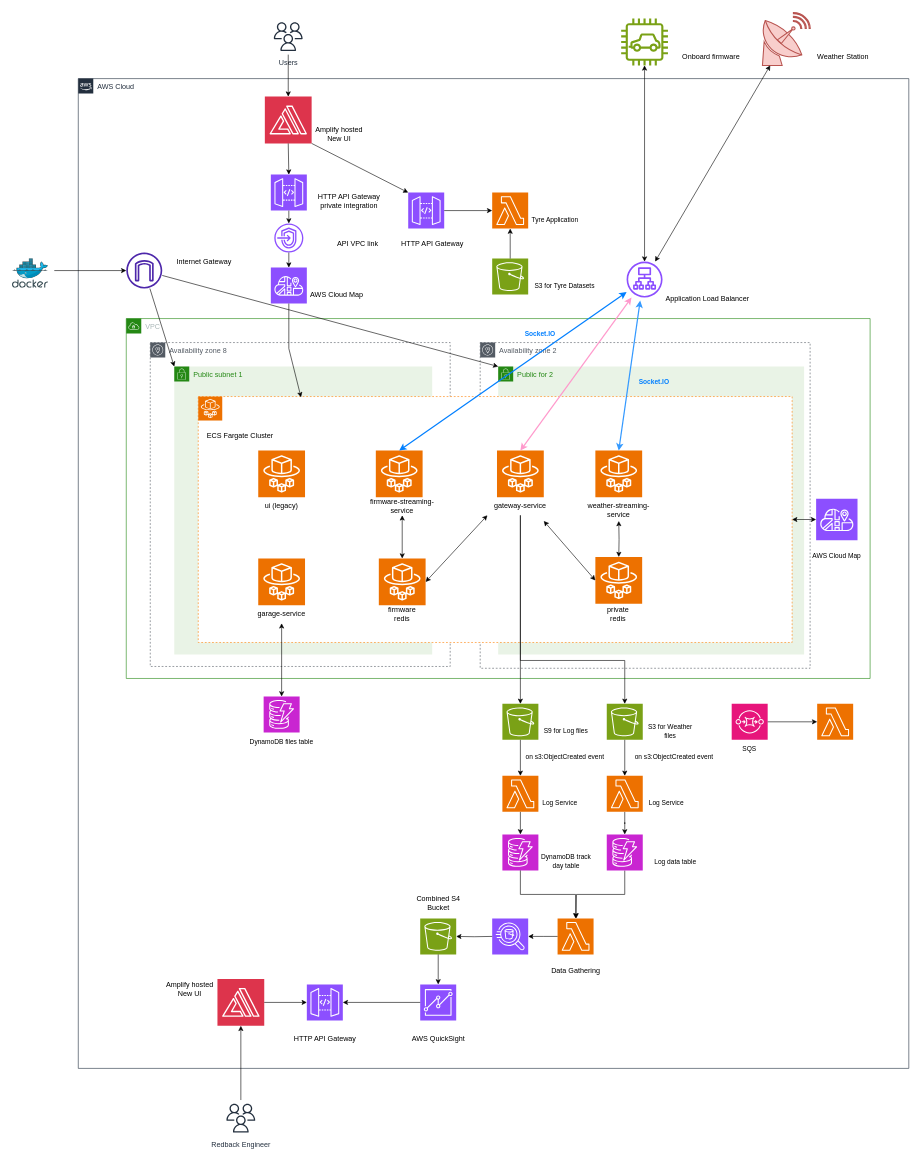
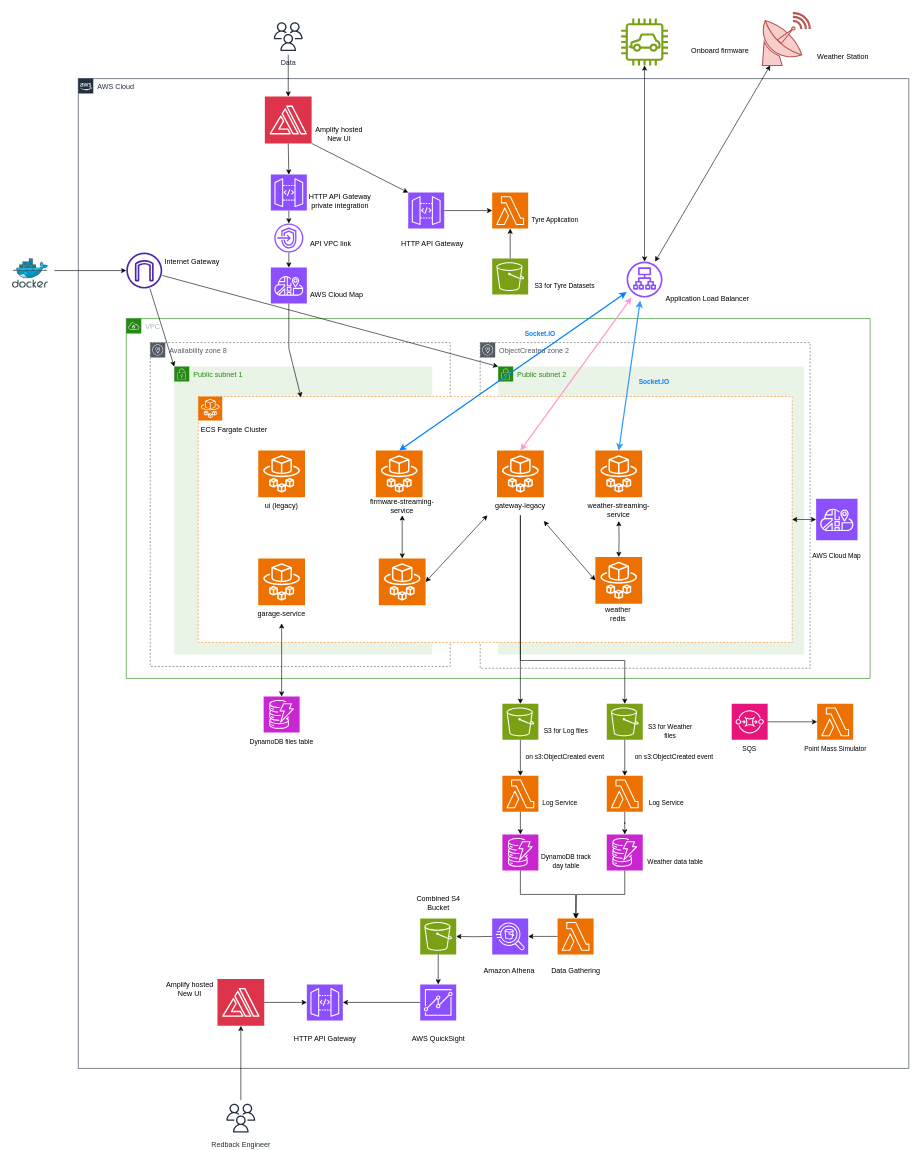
node "Onboard firmware": moved (711, 56) -> (720, 50)
node "Users": label "Users" -> "Data"
node "HTTP API Gateway private integration": moved (349, 201) -> (340, 201)
node "API VPC link": moved (358, 243) -> (331, 243)
node "Internet Gateway": moved (204, 261) -> (192, 261)
node "Availability zone 2": label "Availability zone 2" -> "ObjectCreated zone 2"
node "Public for 2": label "Public for 2" -> "Public subnet 2"
node "ECS Fargate Cluster": moved (240, 435) -> (234, 429)
node "gateway-service": label "gateway-service" -> "gateway-legacy"
node "firmware redis": removed
node "private redis": label "private redis" -> "weather redis"
node "S9 for Log files": label "S9 for Log files" -> "S3 for Log files"
node "Point Mass Simulator": added
node "Log data table": label "Log data table" -> "Weather data table"
node "Amazon Athena": added
